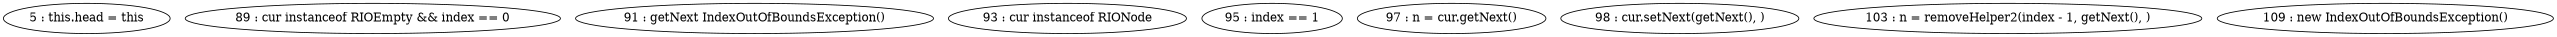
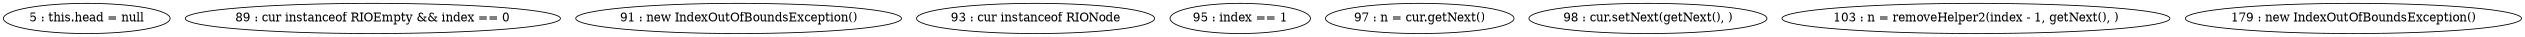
node "5 : this.head = this": label "5 : this.head = this" -> "5 : this.head = null"
node "91 : getNext IndexOutOfBoundsException()": label "91 : getNext IndexOutOfBoundsException()" -> "91 : new IndexOutOfBoundsException()"
node "109 : new IndexOutOfBoundsException()": label "109 : new IndexOutOfBoundsException()" -> "179 : new IndexOutOfBoundsException()"
